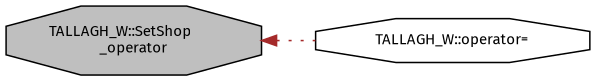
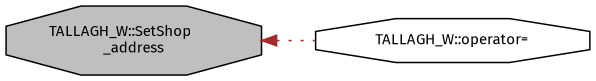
node "TALLAGH_W::SetShop _operator": label "TALLAGH_W::SetShop _operator" -> "TALLAGH_W::SetShop _address"
